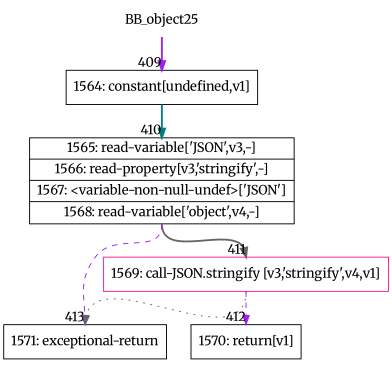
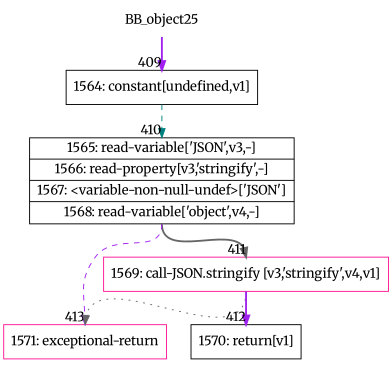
edge "1564: constant[undefined,v1]" -> "1565: read-variable['JSON',v3,-]": style bold -> dashed
edge "1569: call-JSON.stringify [v3,'stringify',v4,v1]" -> "1570: return[v1]": style dashed -> bold
node "1571: exceptional-return": color black -> deeppink
